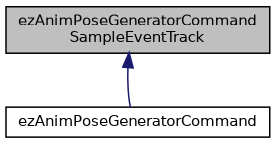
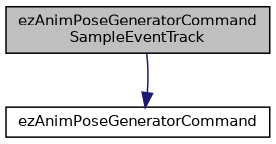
edge "ezAnimPoseGeneratorCommand" -> "ezAnimPoseGeneratorCommand SampleEventTrack": reversed
